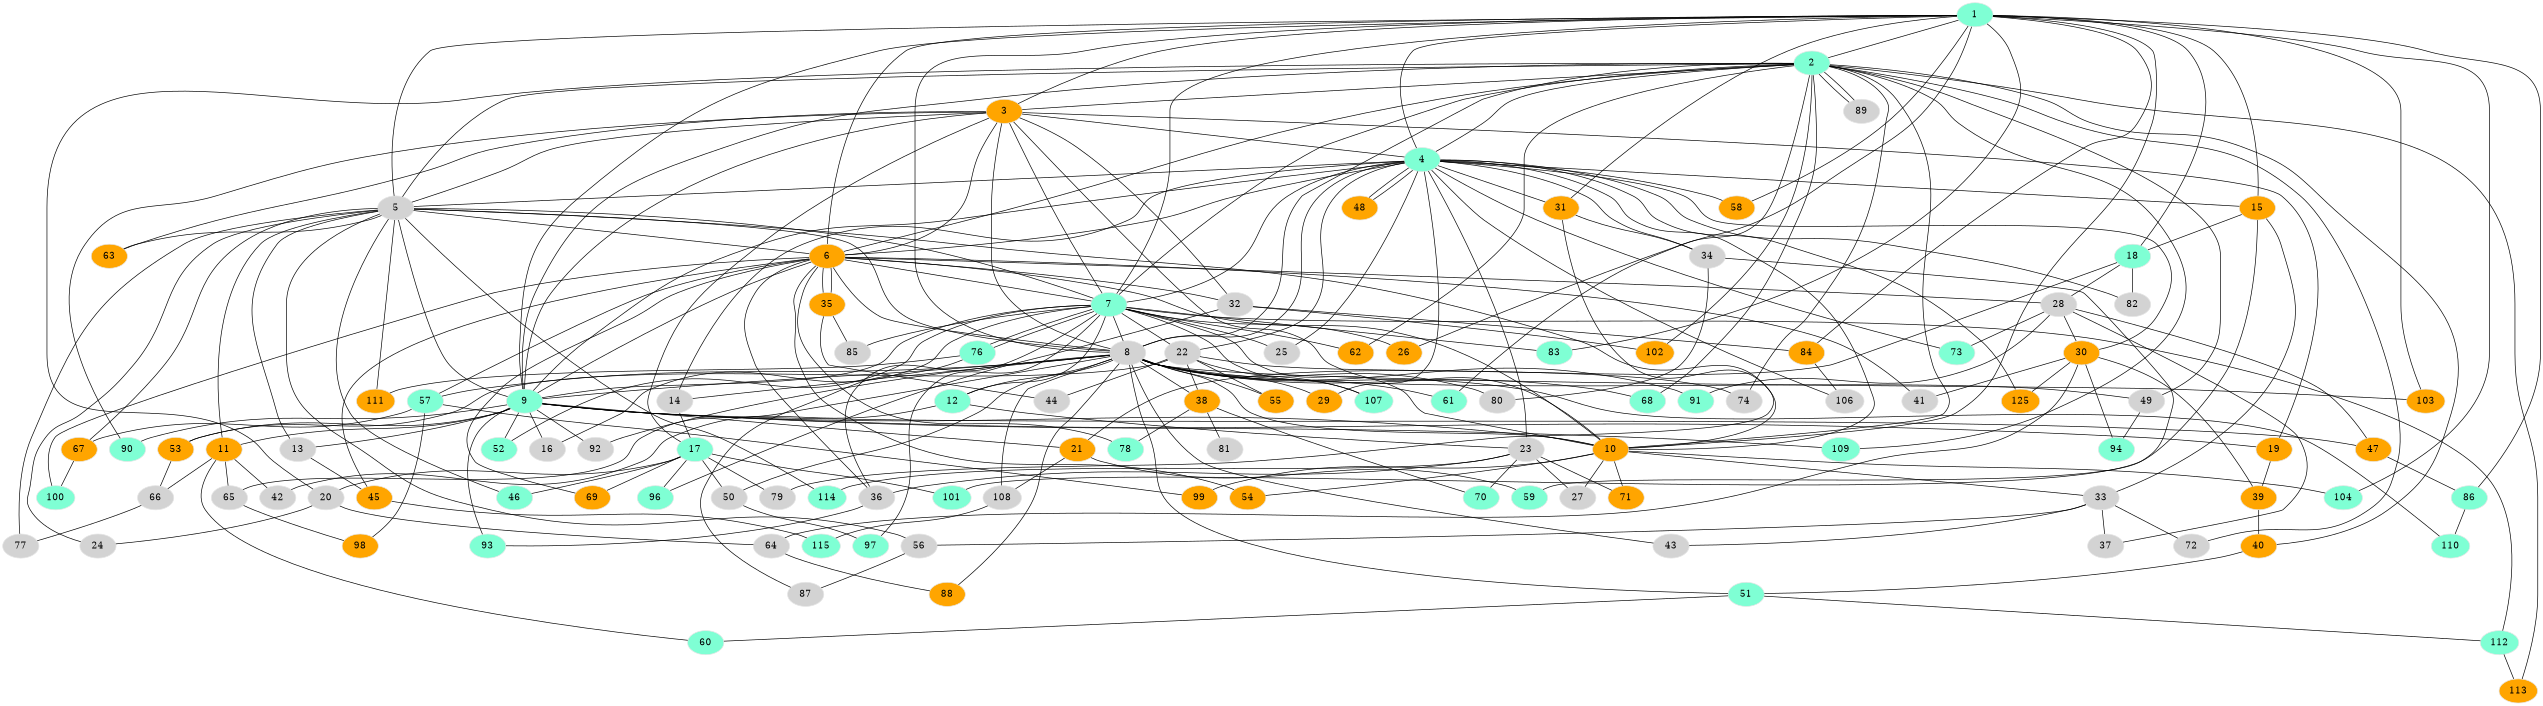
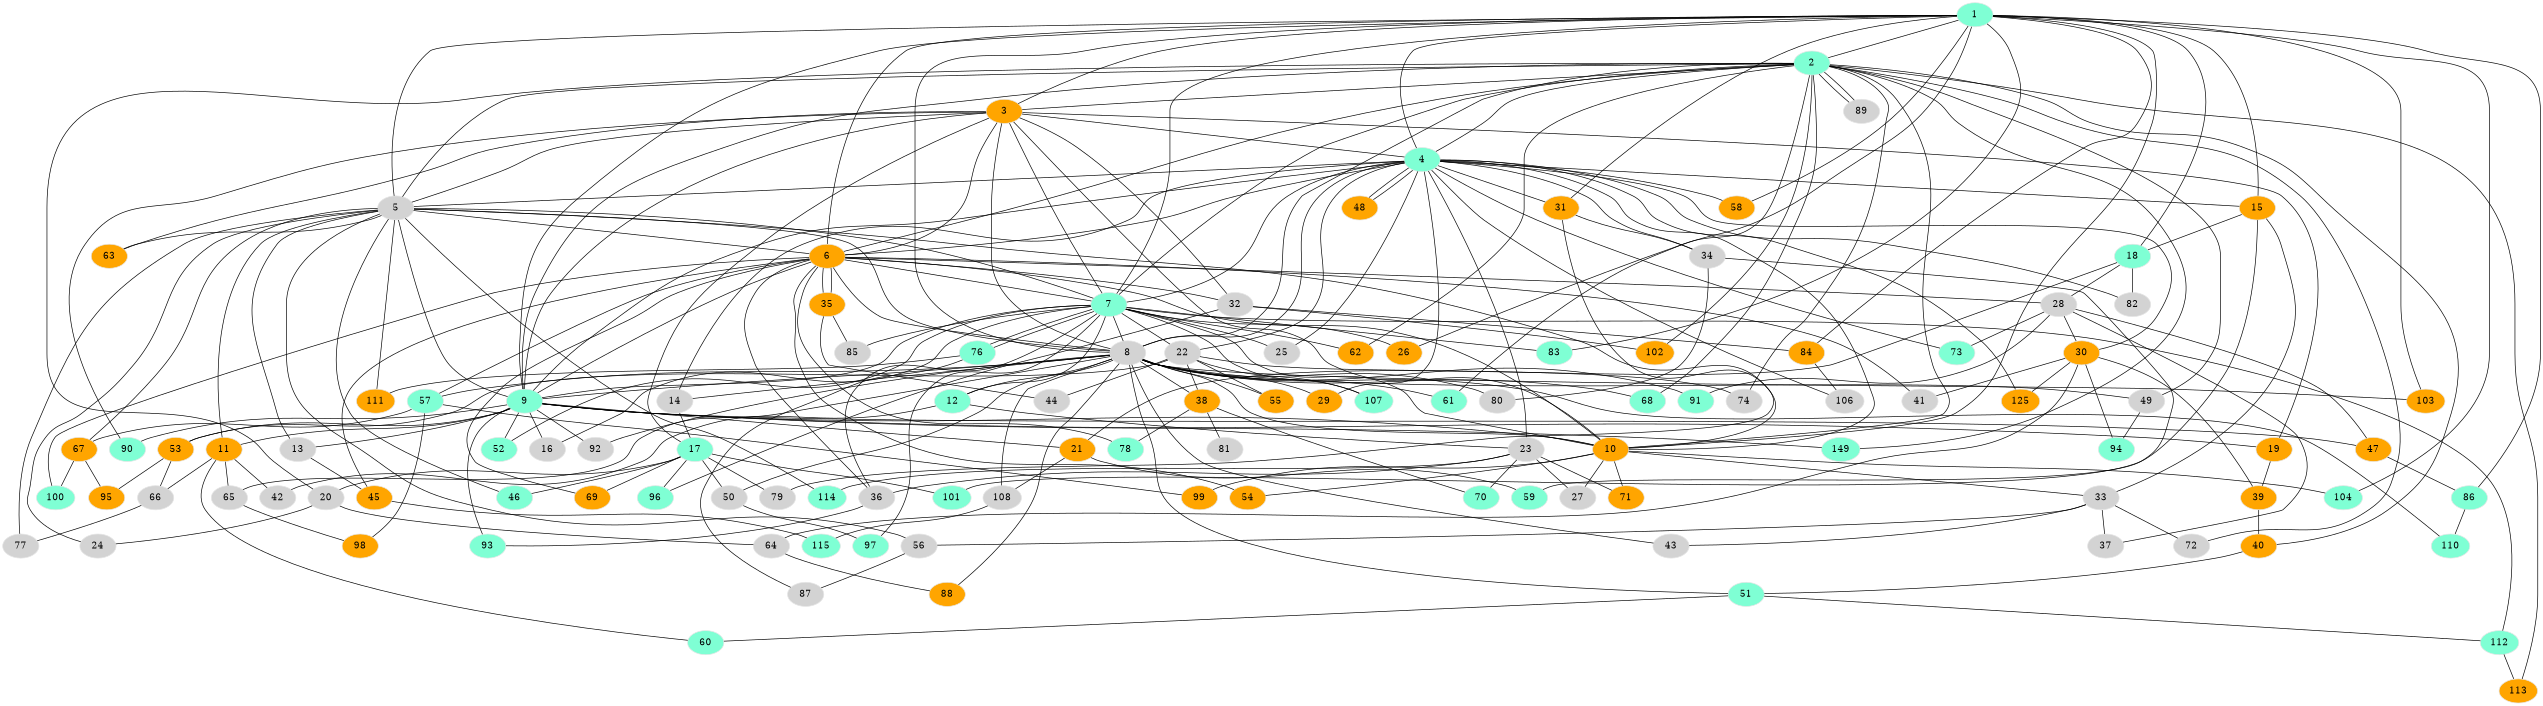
node "109": label "109" -> "149"
node "95": added
